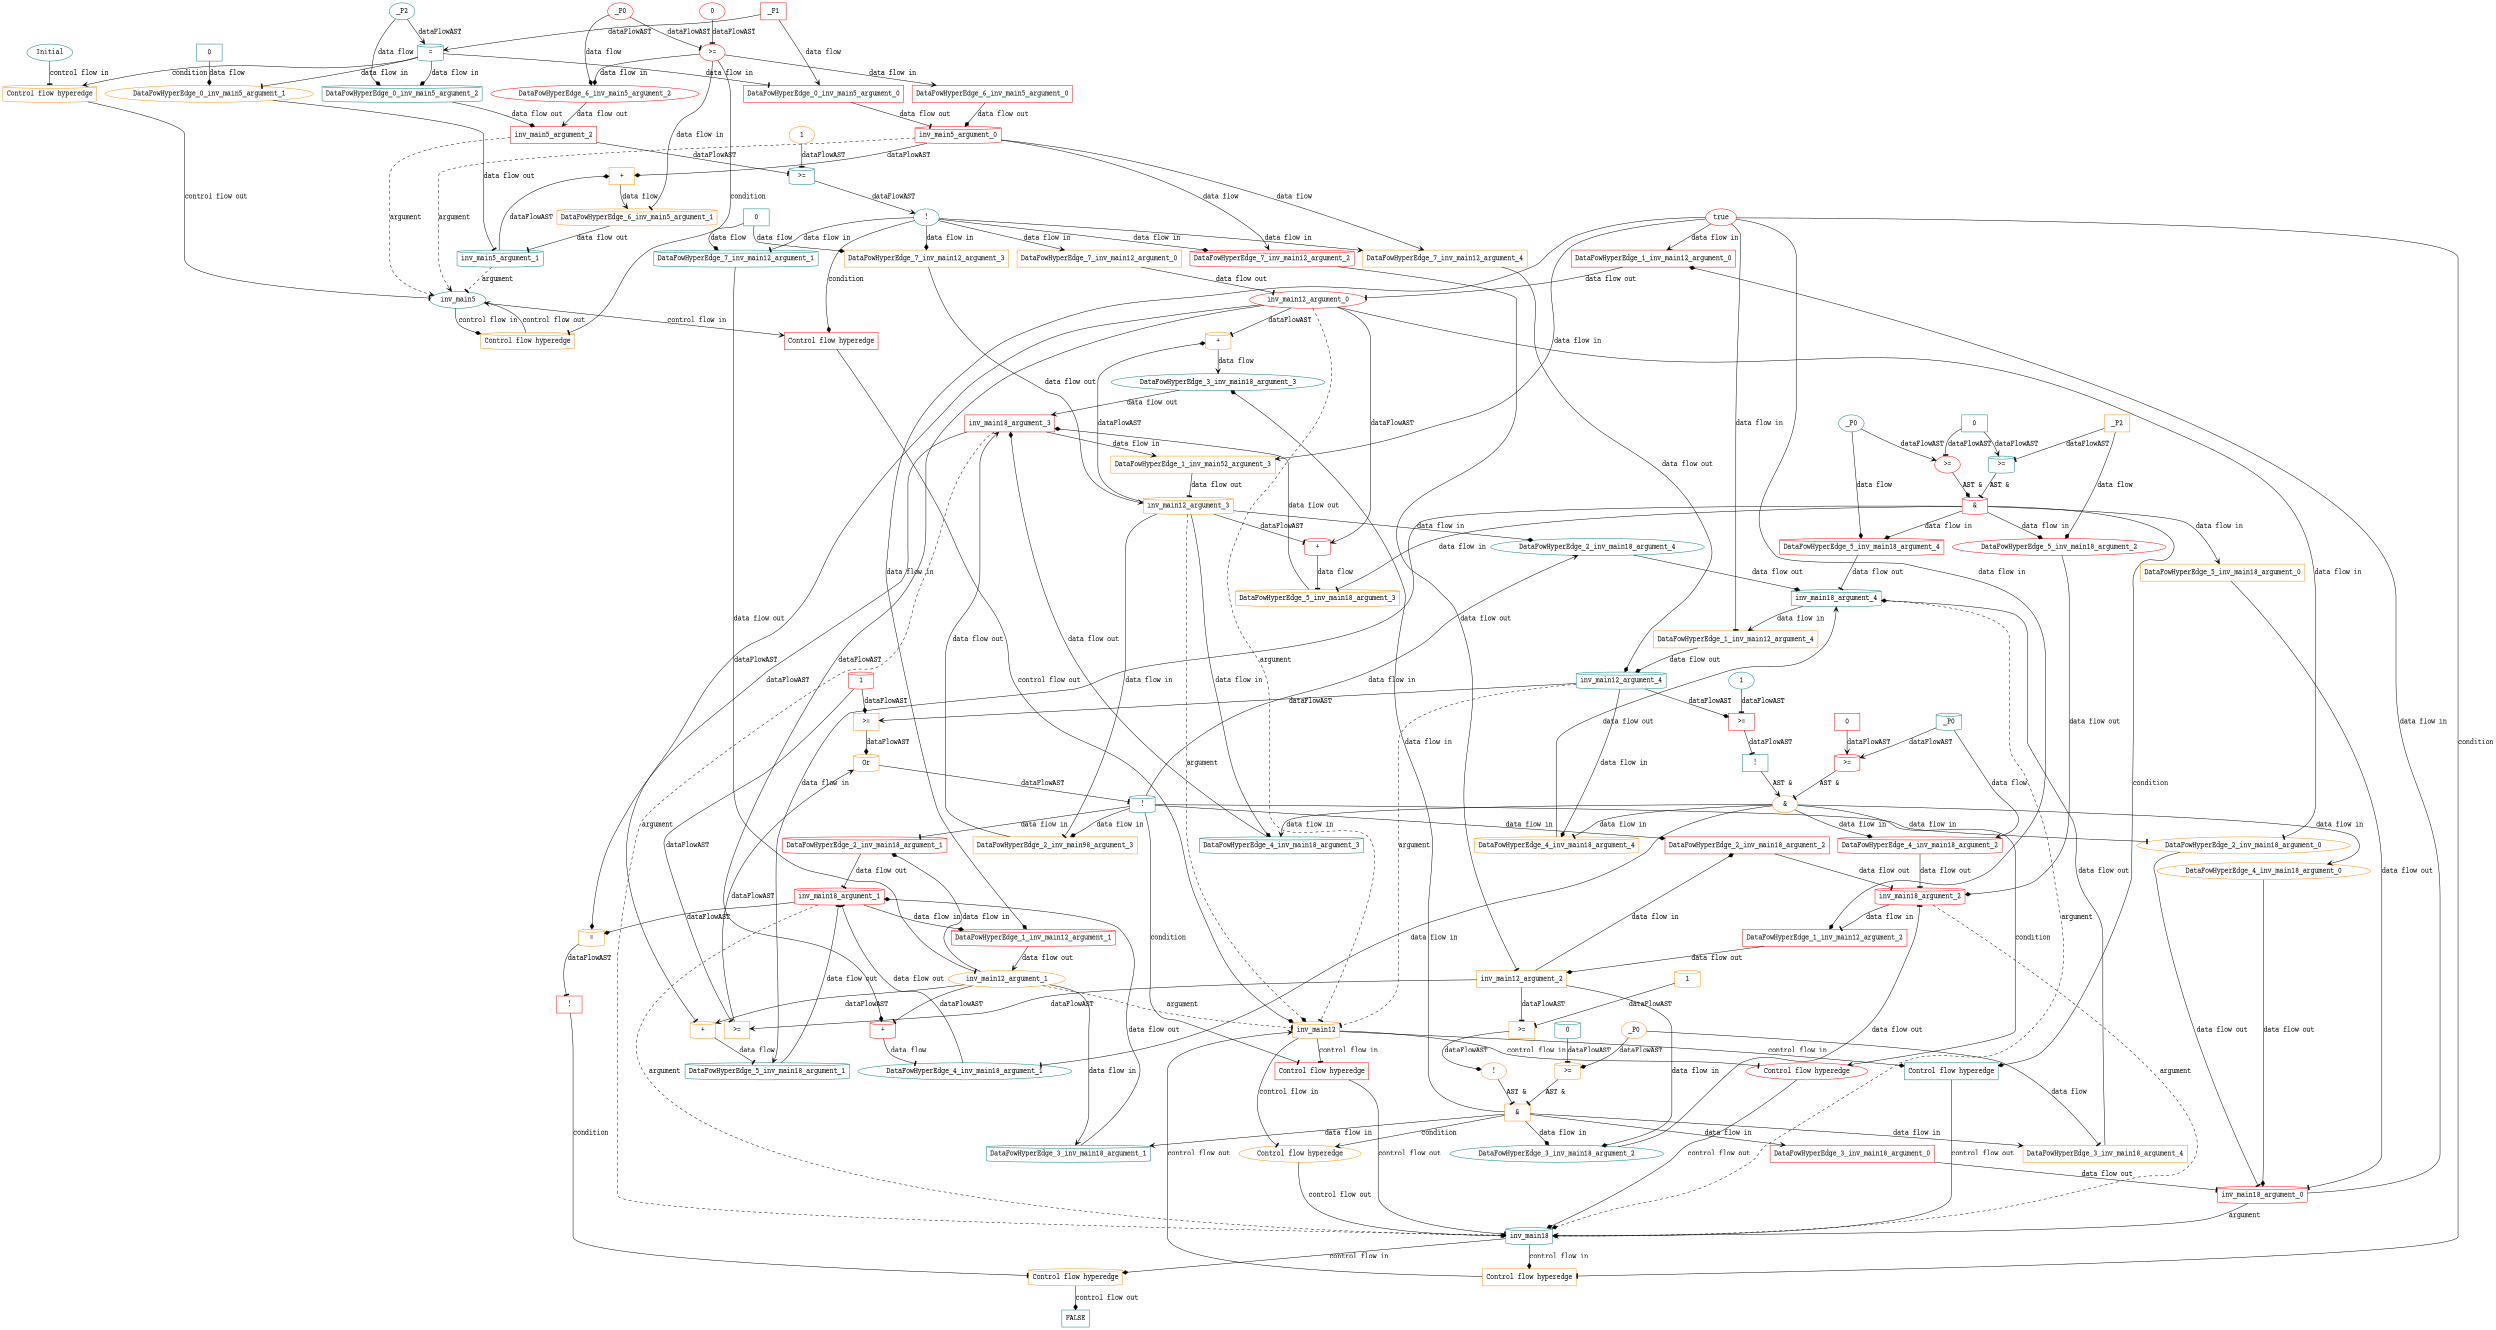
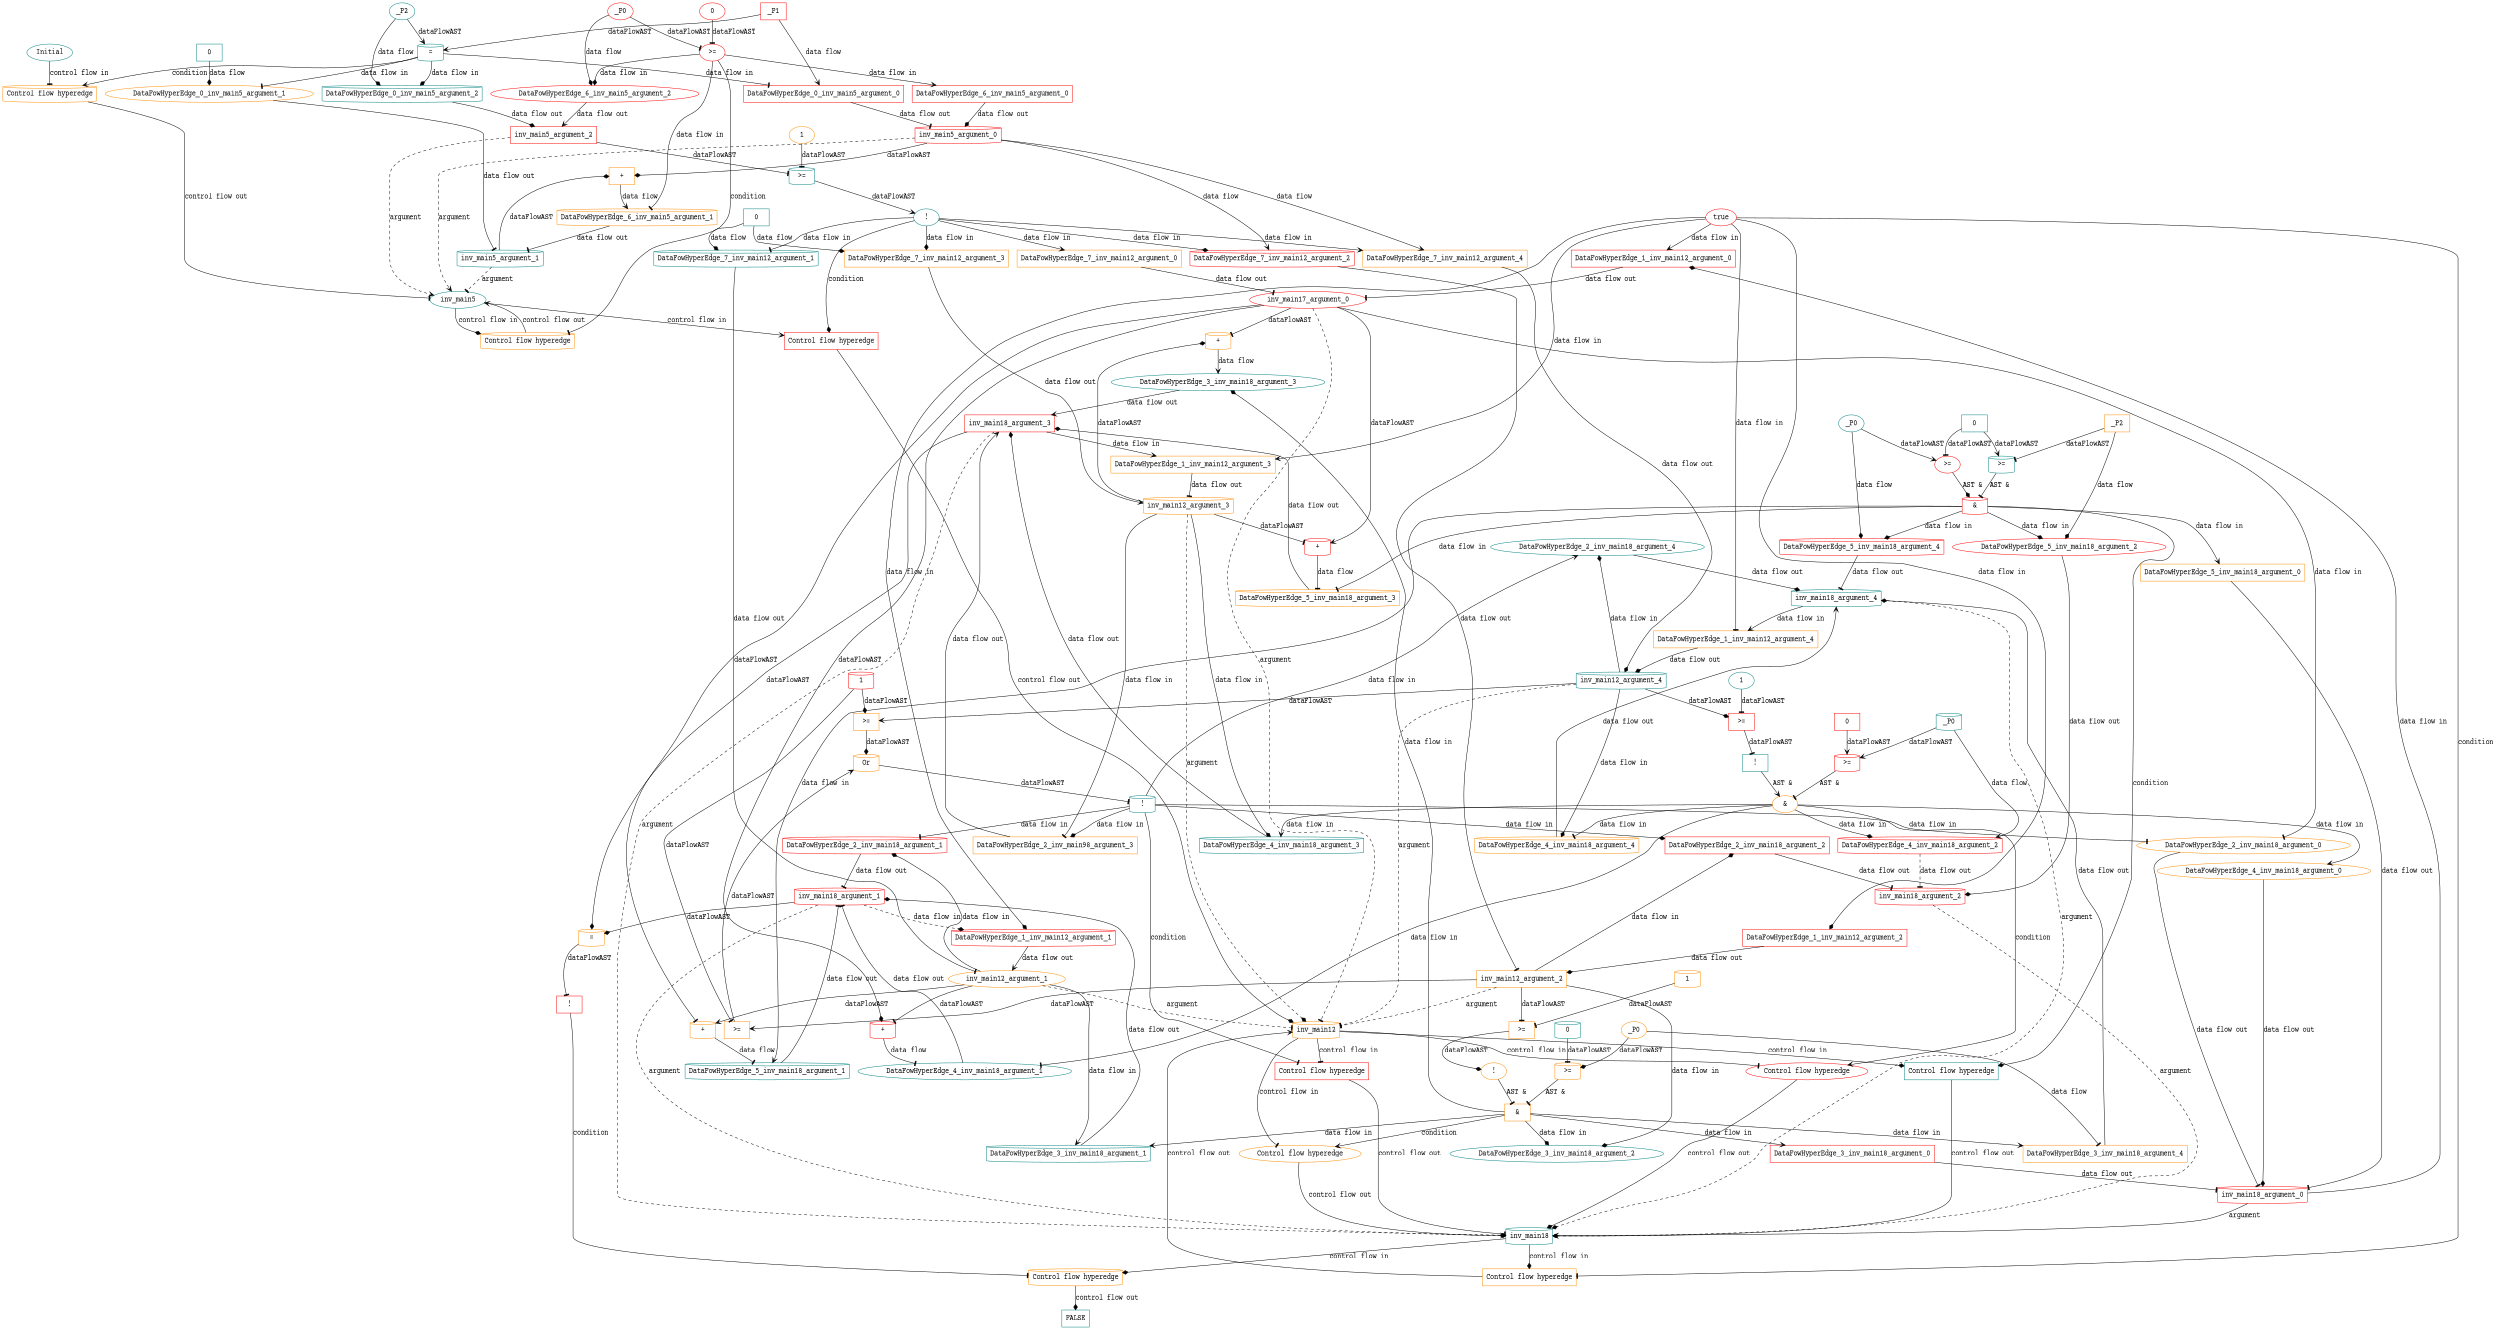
node "inv_main12_argument_0": label "inv_main12_argument_0" -> "inv_main17_argument_0"
node "DataFowHyperEdge_1_inv_main52_argument_3": label "DataFowHyperEdge_1_inv_main52_argument_3" -> "DataFowHyperEdge_1_inv_main12_argument_3"
edge "inv_main12_argument_3" -> "DataFowHyperEdge_2_inv_main18_argument_4": now "inv_main12_argument_4" -> "DataFowHyperEdge_2_inv_main18_argument_4"
edge "DataFowHyperEdge_4_inv_main18_argument_2" -> "inv_main18_argument_2": style solid -> dashed
edge "inv_main18_argument_2" -> "DataFowHyperEdge_1_inv_main12_argument_2": removed, label "data flow in"
edge "inv_main18_argument_1" -> "DataFowHyperEdge_1_inv_main12_argument_1": style solid -> dashed
edge "inv_main12_argument_2" -> "inv_main12": added, label "argument"
edge "DataFowHyperEdge_3_inv_main18_argument_2" -> "inv_main18_argument_2": removed, label "data flow out"
